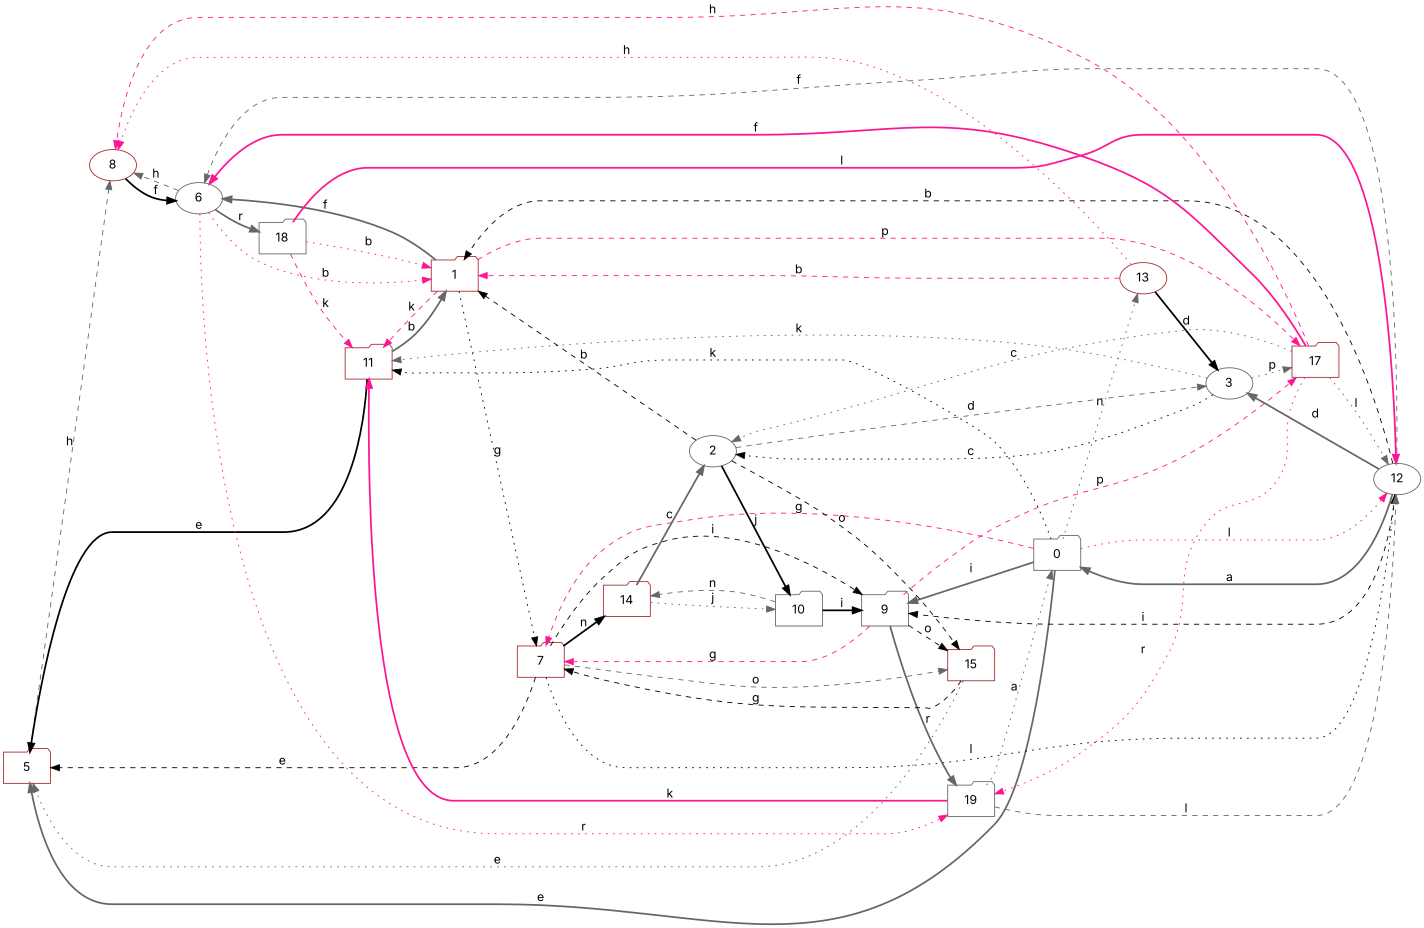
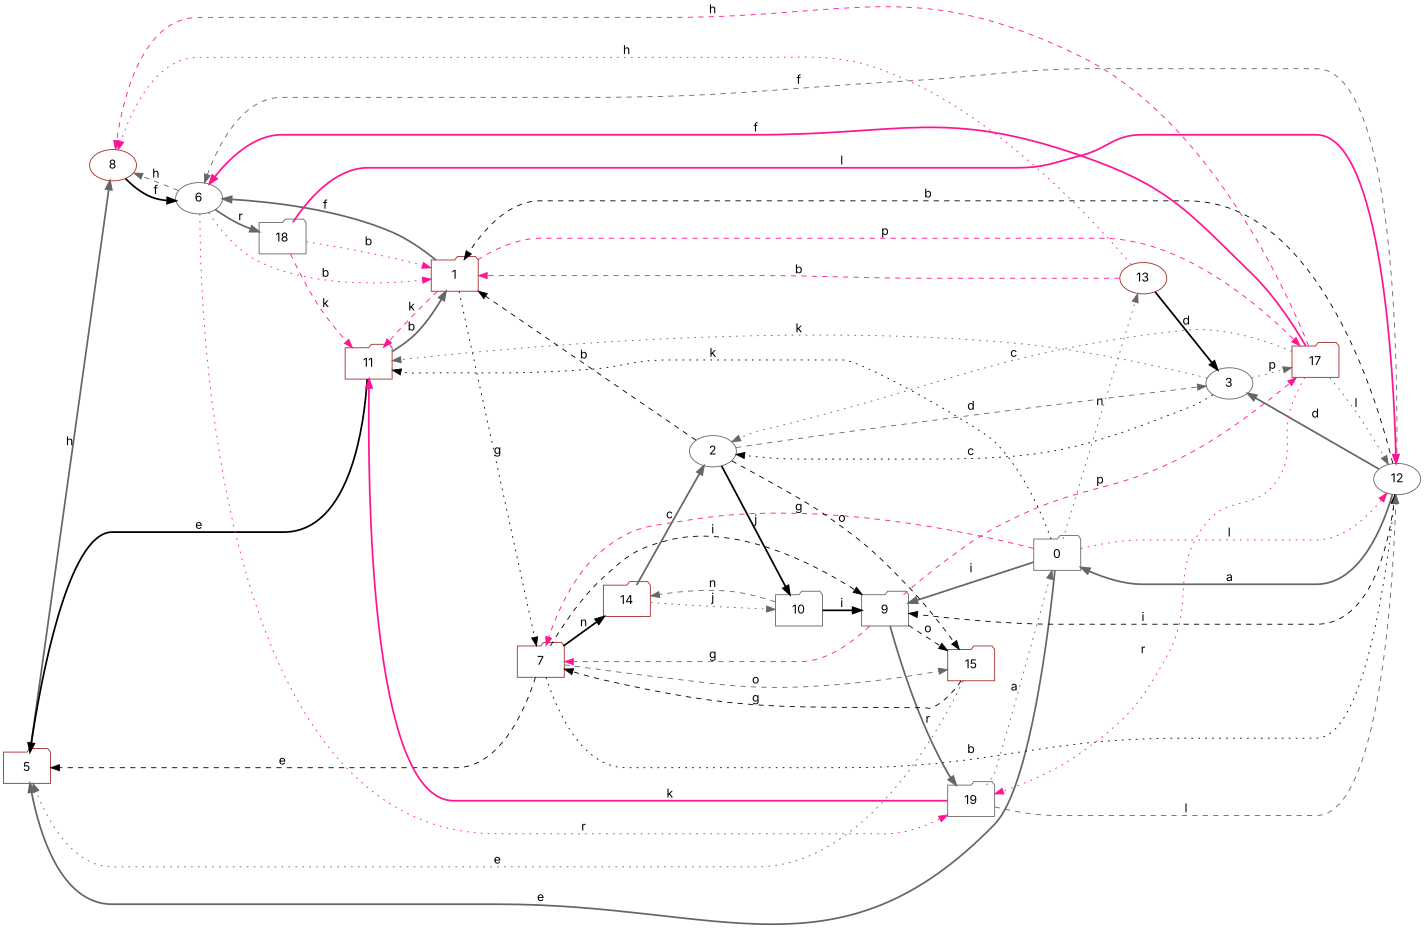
edge "5" -> "8": style dashed -> bold
edge "7" -> "12": label "l" -> "b"
